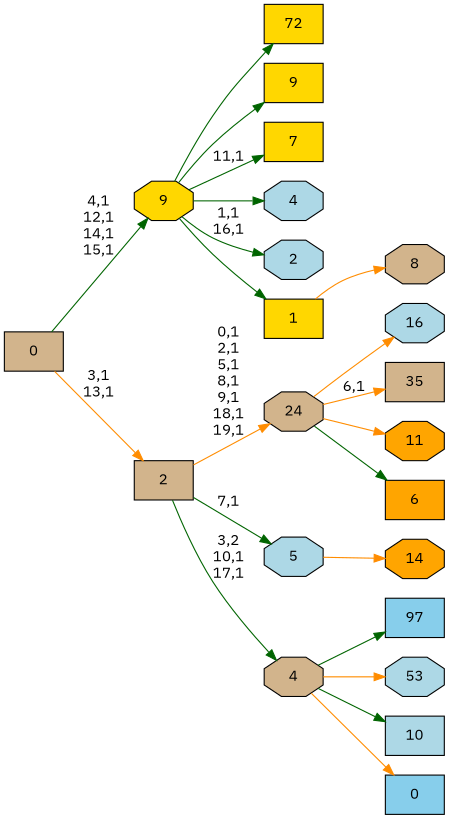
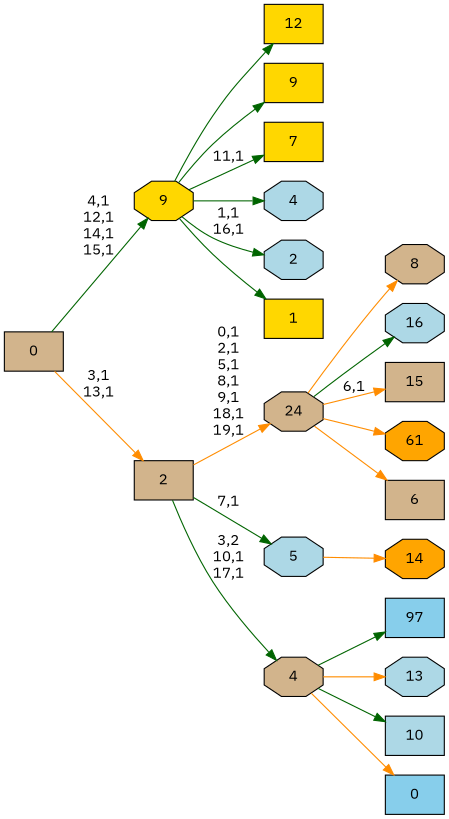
node "72": label "72" -> "12"
edge "1" -> "8": now "24" -> "8"
edge "24" -> "16": color darkorange -> darkgreen
node "35": label "35" -> "15"
node "11": label "11" -> "61"
edge "24" -> "6": color darkgreen -> darkorange
node "6": fillcolor orange -> tan
node "53": label "53" -> "13"
